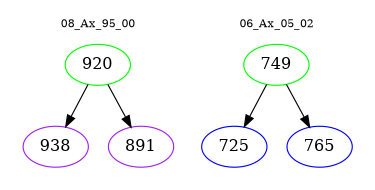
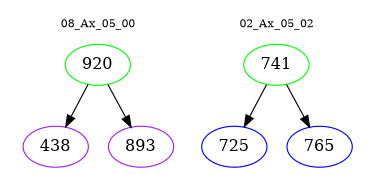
cluster "08_Ax_95_00": label "08_Ax_95_00" -> "08_Ax_05_00"
cluster "06_Ax_05_02": label "06_Ax_05_02" -> "02_Ax_05_02"
node "749": label "749" -> "741"
node "938": label "938" -> "438"
node "891": label "891" -> "893"
